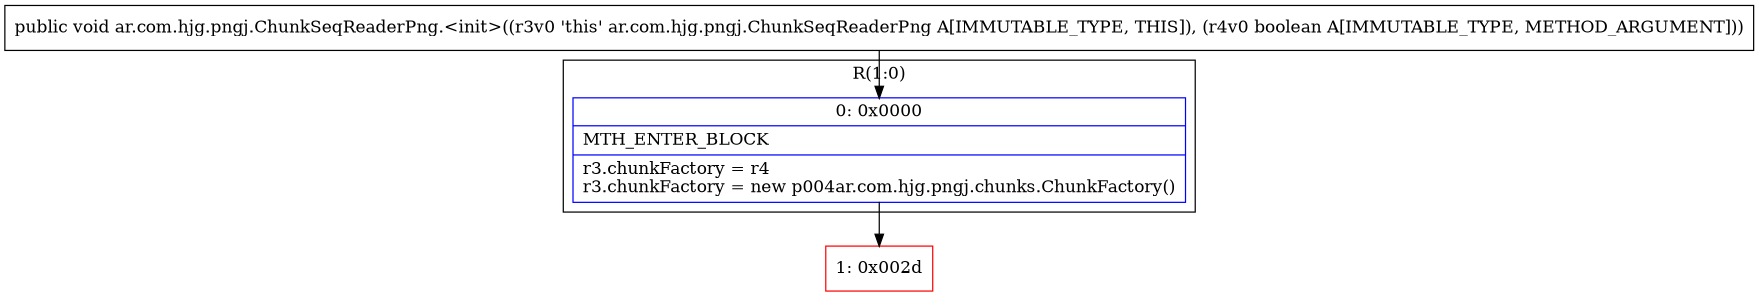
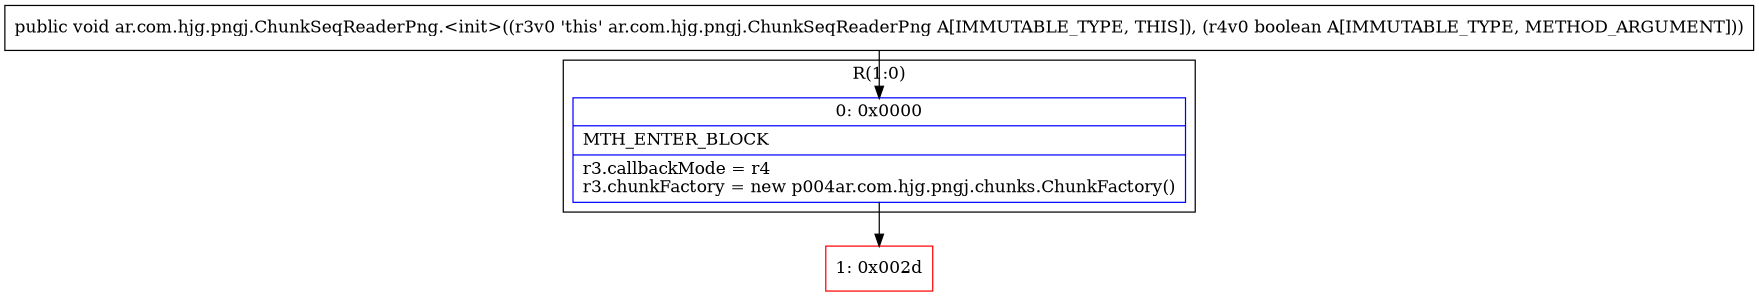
node "0: 0x0000": text "r3.chunkFactory = r4" -> "r3.callbackMode = r4"
